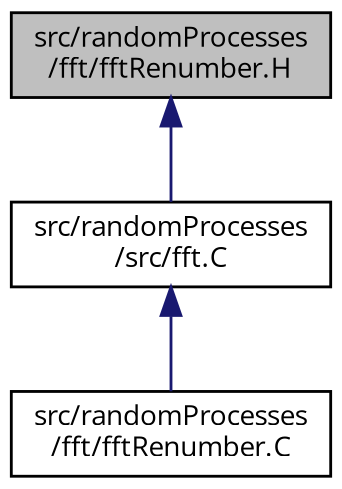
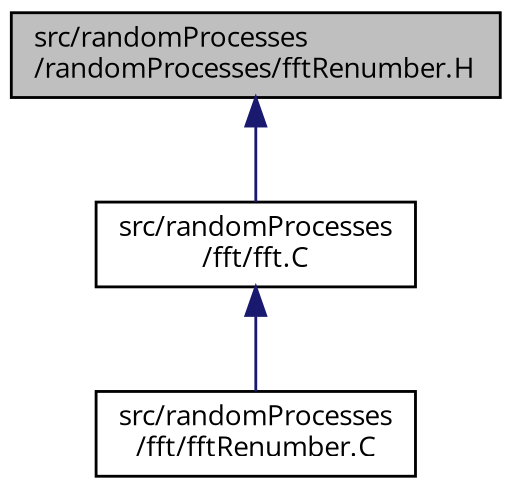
node "src/randomProcesses /fft/fftRenumber.H": label "src/randomProcesses /fft/fftRenumber.H" -> "src/randomProcesses /randomProcesses/fftRenumber.H"
node "src/randomProcesses /src/fft.C": label "src/randomProcesses /src/fft.C" -> "src/randomProcesses /fft/fft.C"
